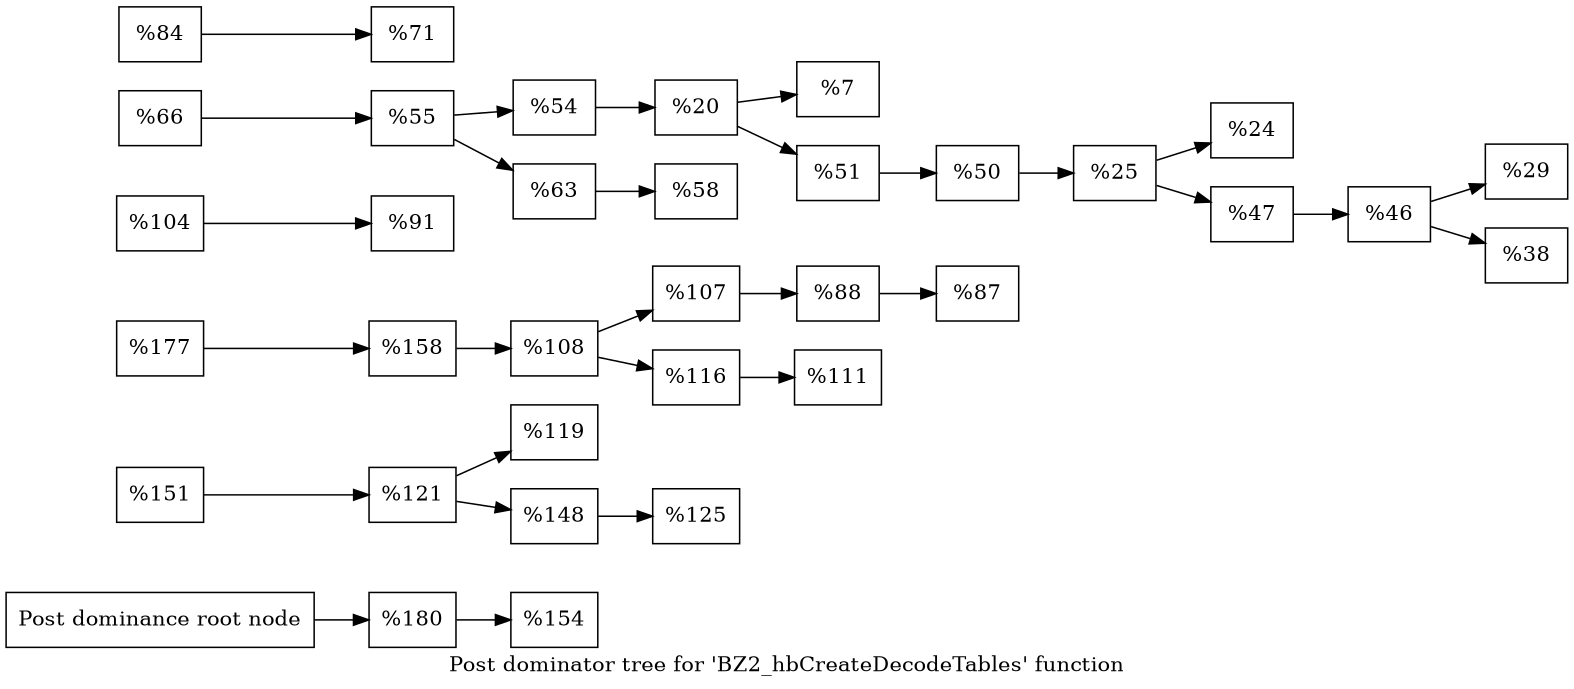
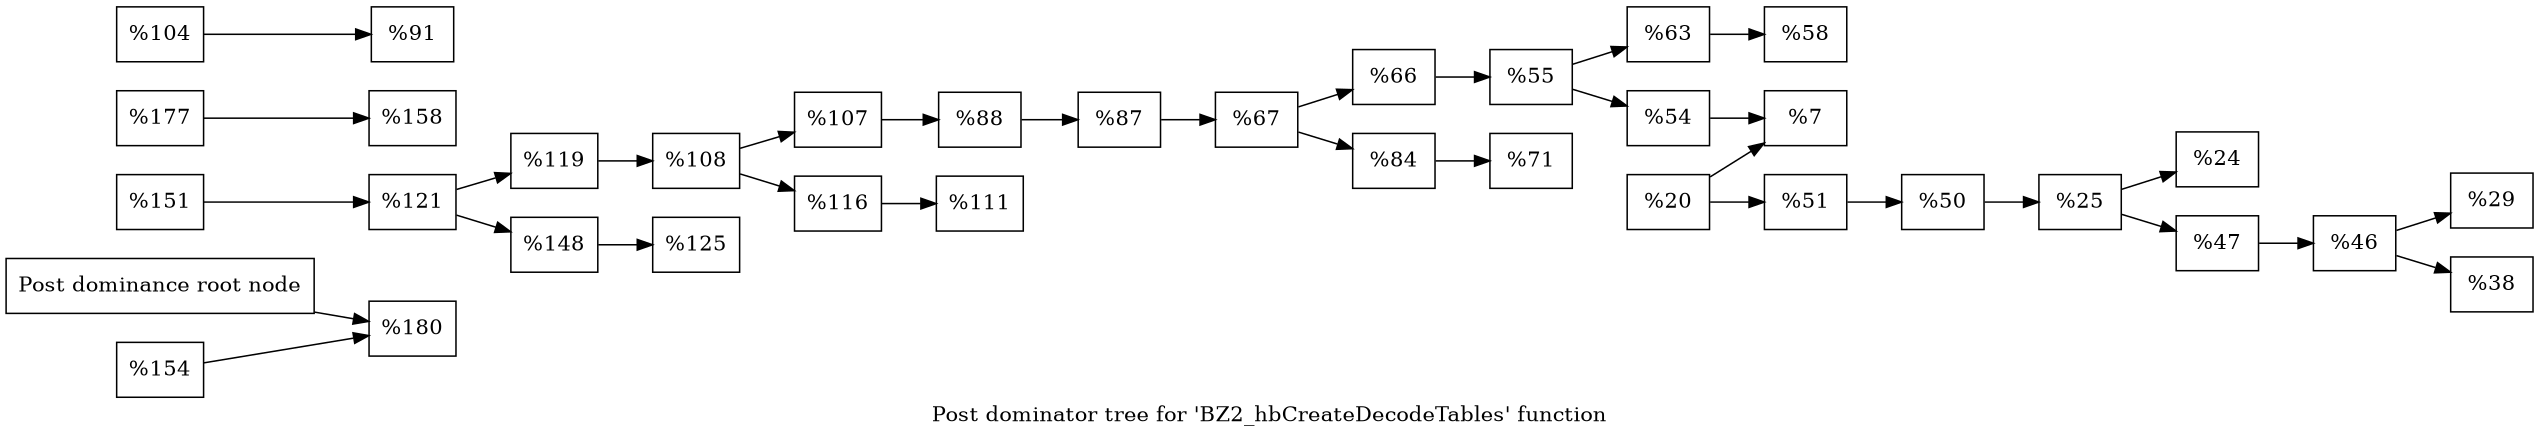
edge "%54" -> "%20": now "%54" -> "%7"
node "%67": added
edge "%158" -> "%108": now "%119" -> "%108"
edge "%180" -> "%154": reversed
